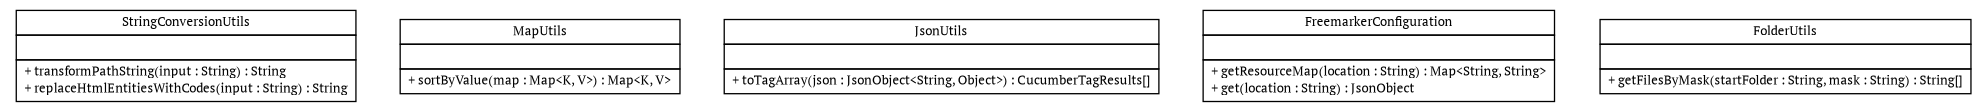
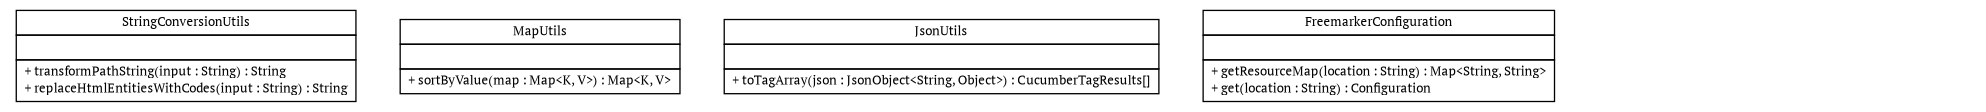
node "FolderUtils": removed
node "FreemarkerConfiguration": text "+ get(location : String) : JsonObject" -> "+ get(location : String) : Configuration"
